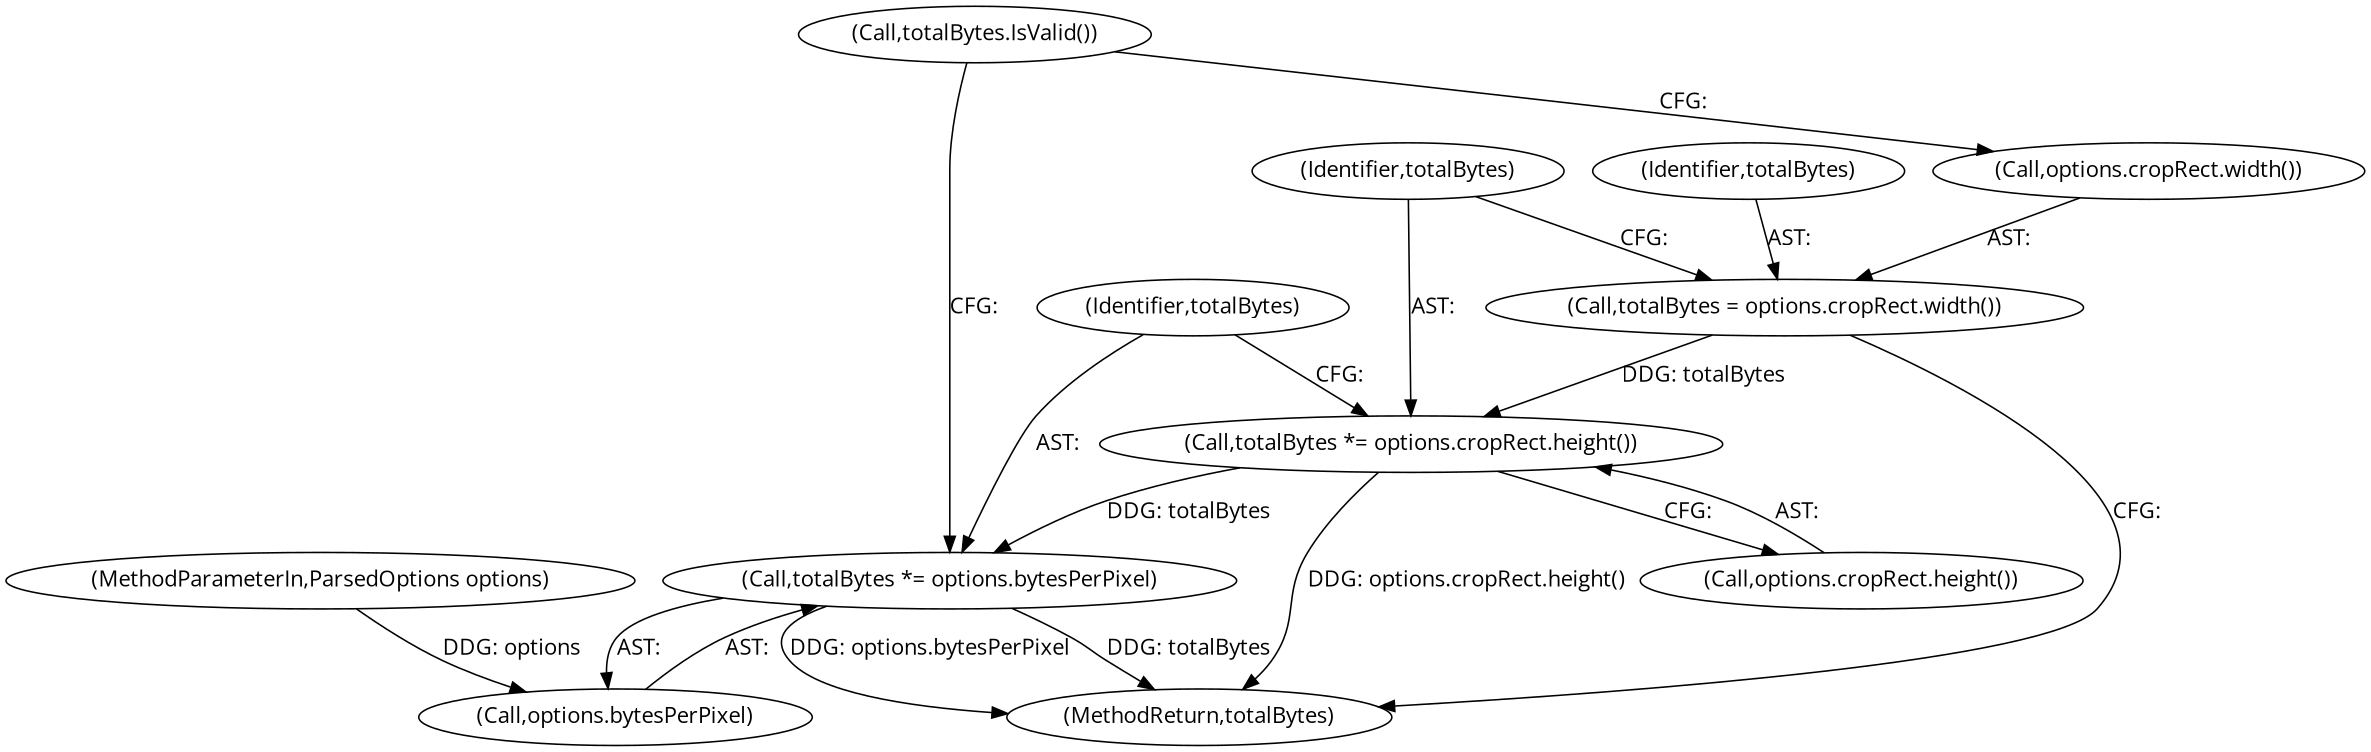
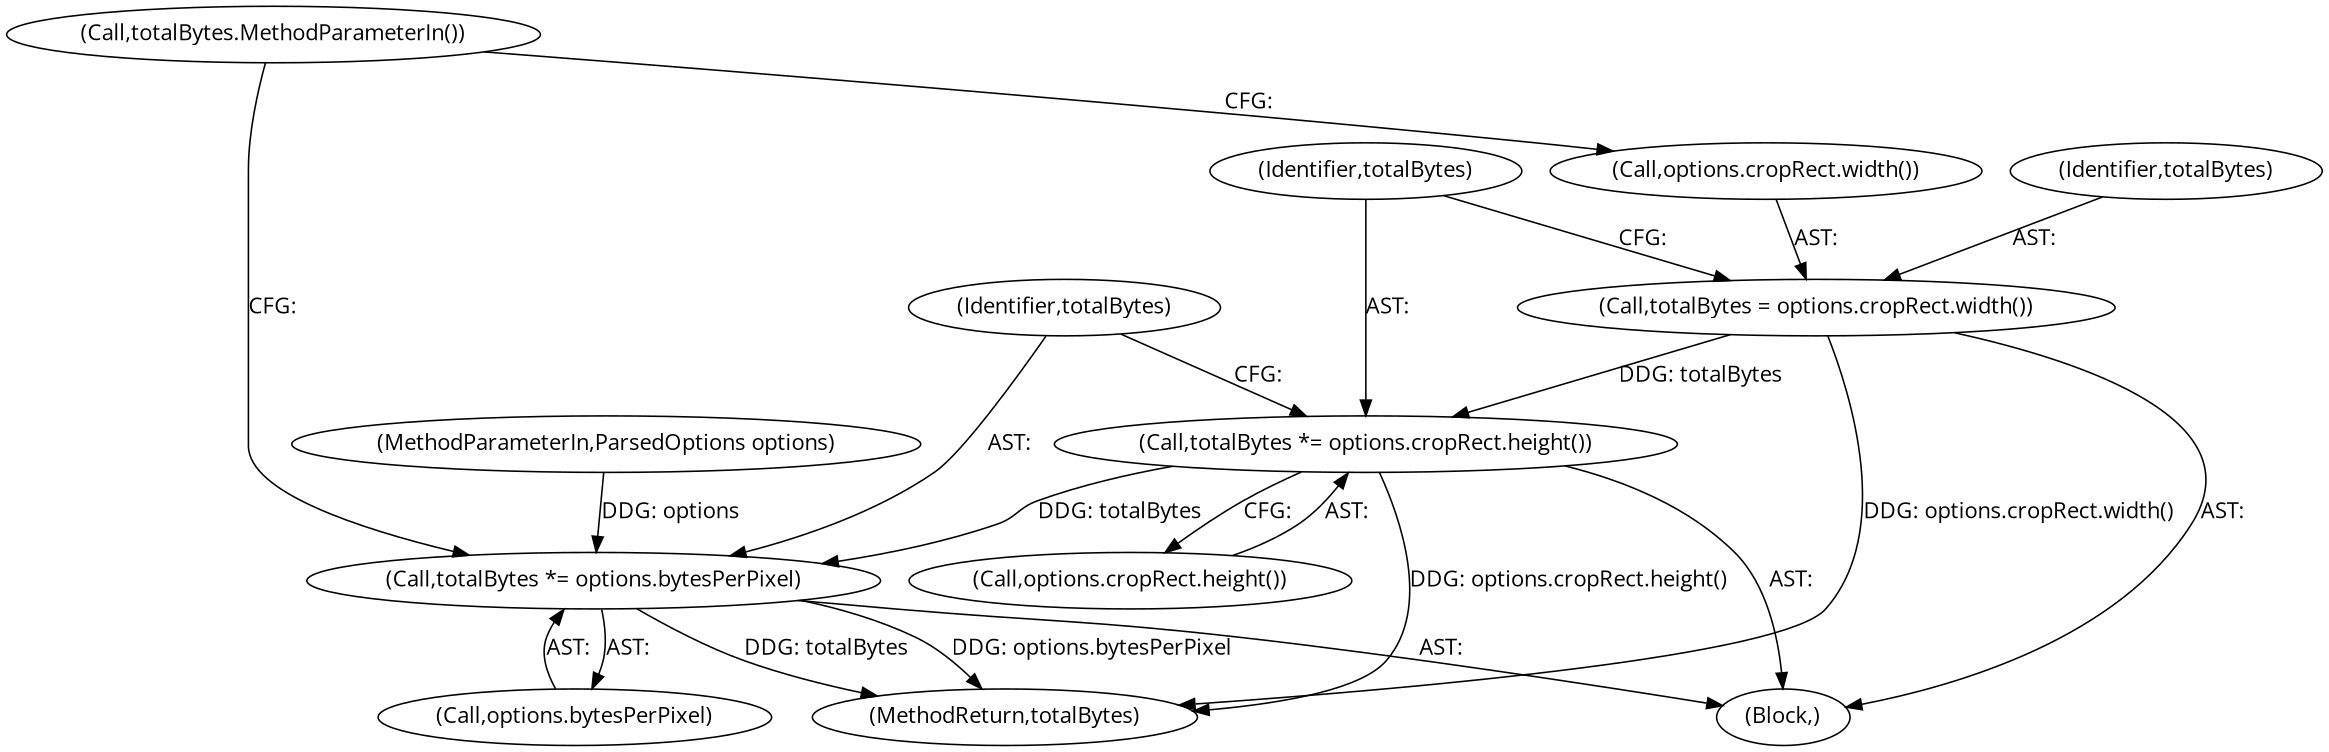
node "(Call,totalBytes.IsValid())": label "(Call,totalBytes.IsValid())" -> "(Call,totalBytes.MethodParameterIn())"
edge "(Call,totalBytes = options.cropRect.width())" -> "(MethodReturn,totalBytes)": label "CFG: " -> "DDG: options.cropRect.width()"
edge "(MethodParameterIn,ParsedOptions options)" -> "(Call,options.bytesPerPixel)": now "(MethodParameterIn,ParsedOptions options)" -> "(Call,totalBytes *= options.bytesPerPixel)"
node "(Block,)": added
